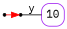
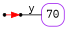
node "10": label "10" -> "70"
